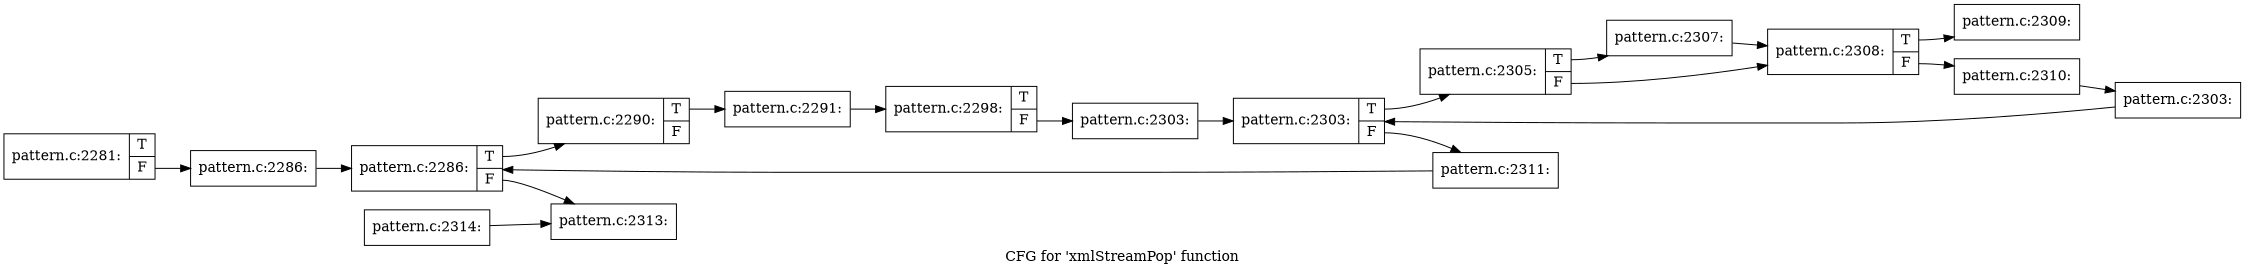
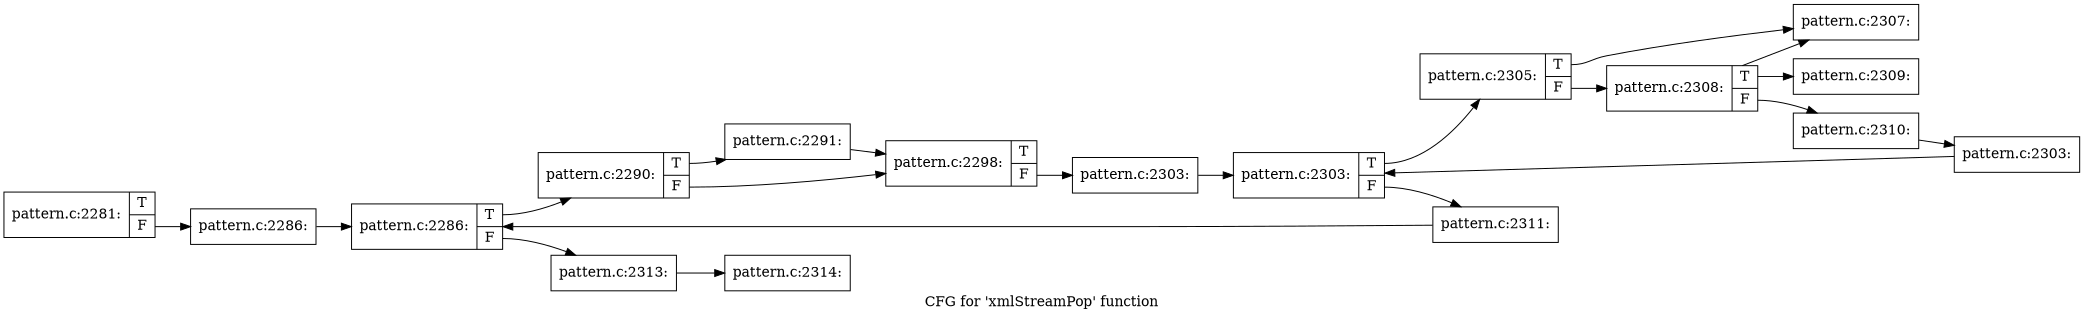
edge "pattern.c:2307:" -> "pattern.c:2308:": reversed
edge "pattern.c:2290:" -> "pattern.c:2298:": added
edge "pattern.c:2314:" -> "pattern.c:2313:": reversed
